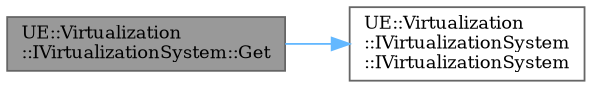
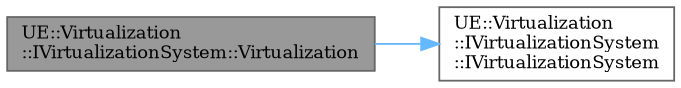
node "UE::Virtualization ::IVirtualizationSystem::Get": label "UE::Virtualization ::IVirtualizationSystem::Get" -> "UE::Virtualization ::IVirtualizationSystem::Virtualization"
